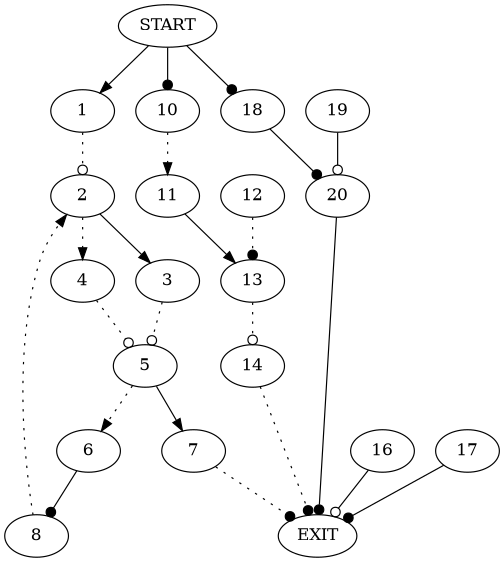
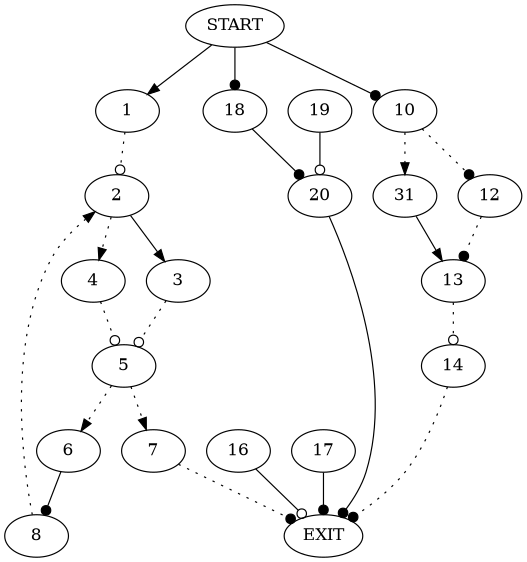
edge "10" -> "12": added
node "11": label "11" -> "31"
edge "5" -> "7": style solid -> dotted
